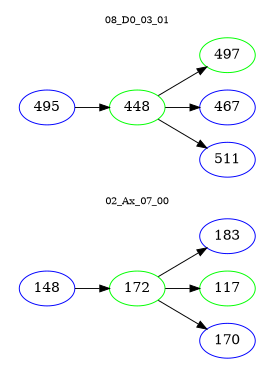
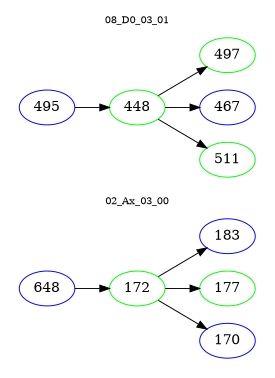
node "511": color blue -> green
cluster "02_Ax_07_00": label "02_Ax_07_00" -> "02_Ax_03_00"
node "148": label "148" -> "648"
node "117": label "117" -> "177"
